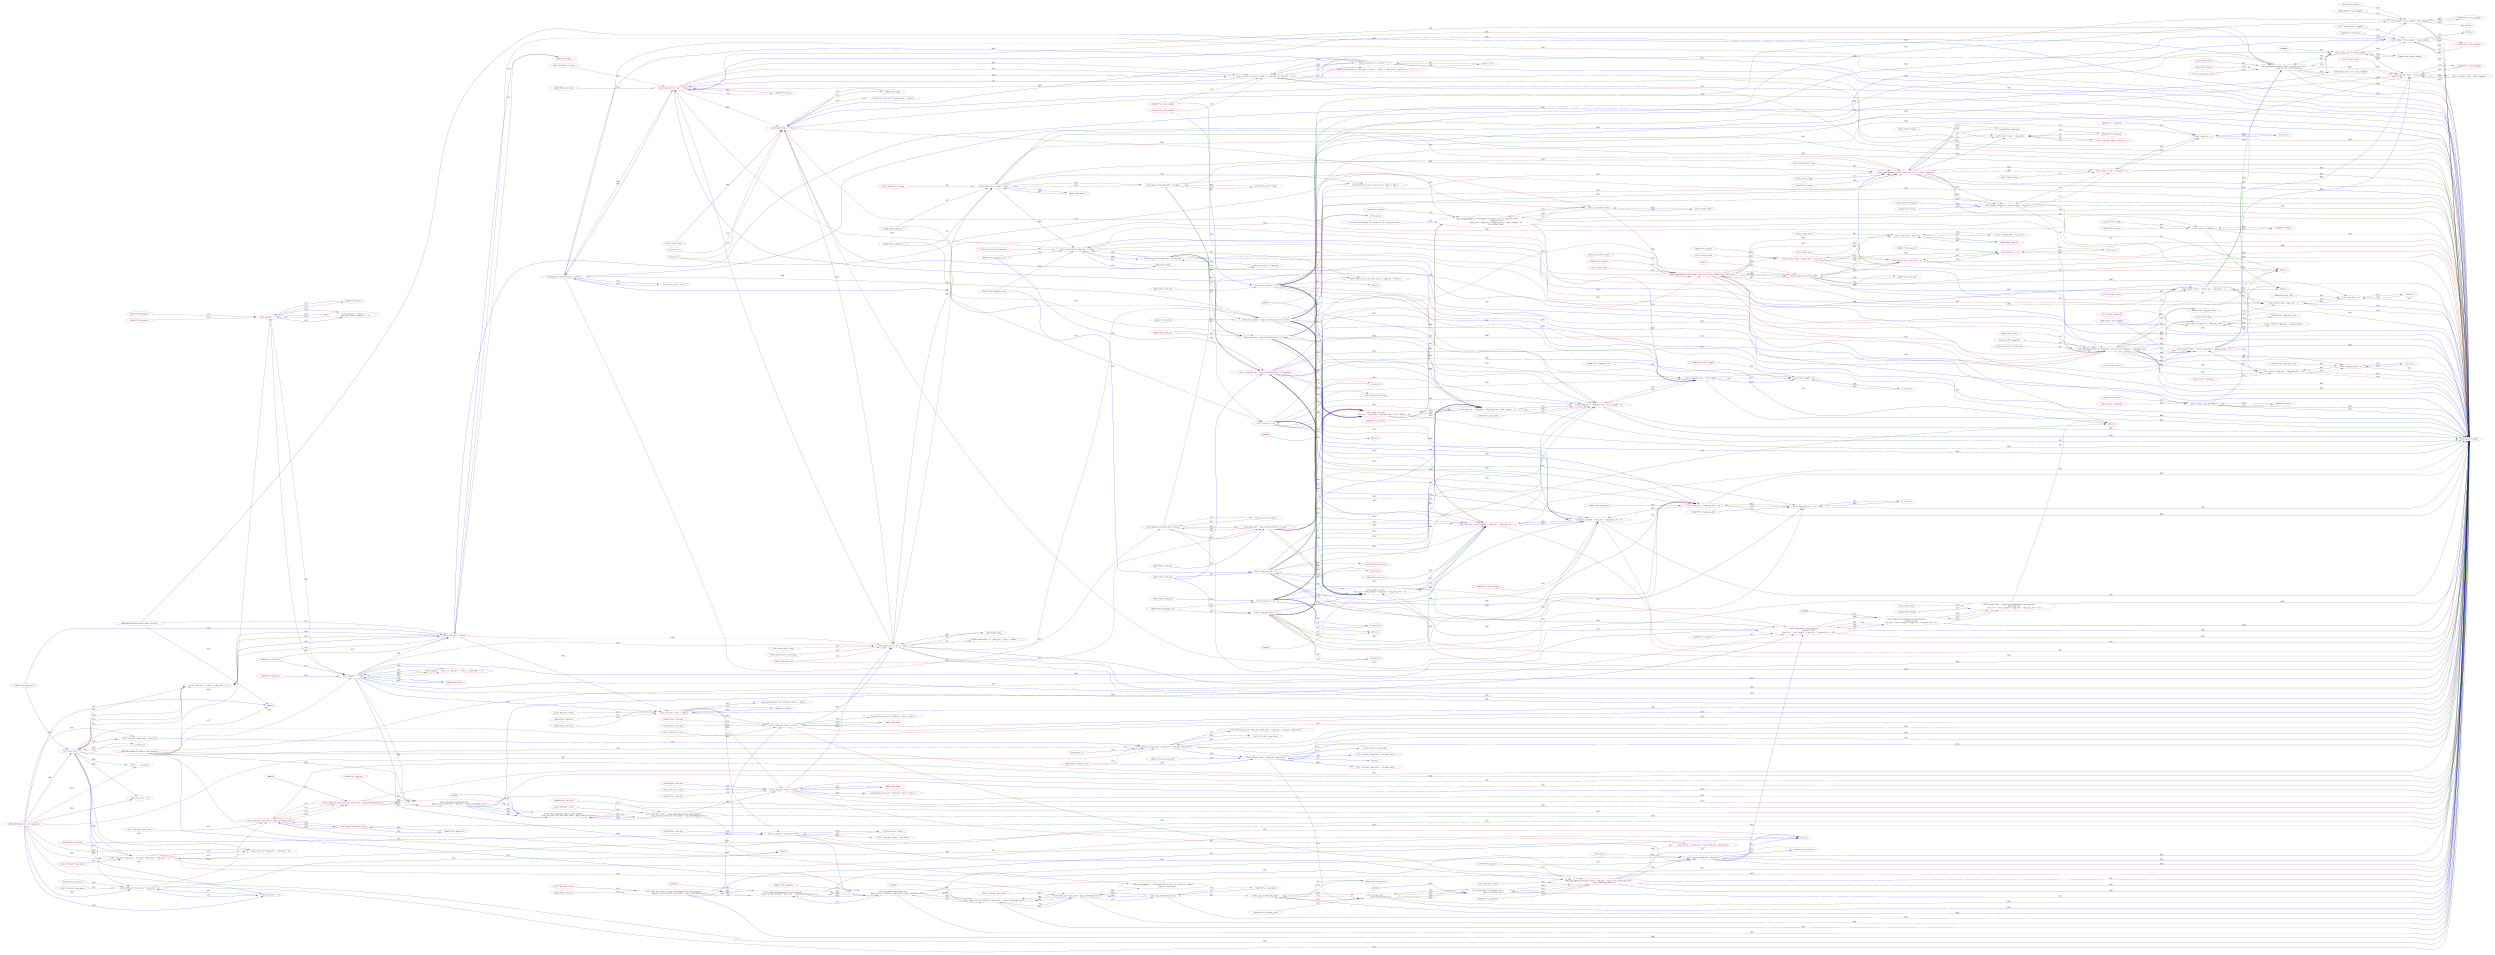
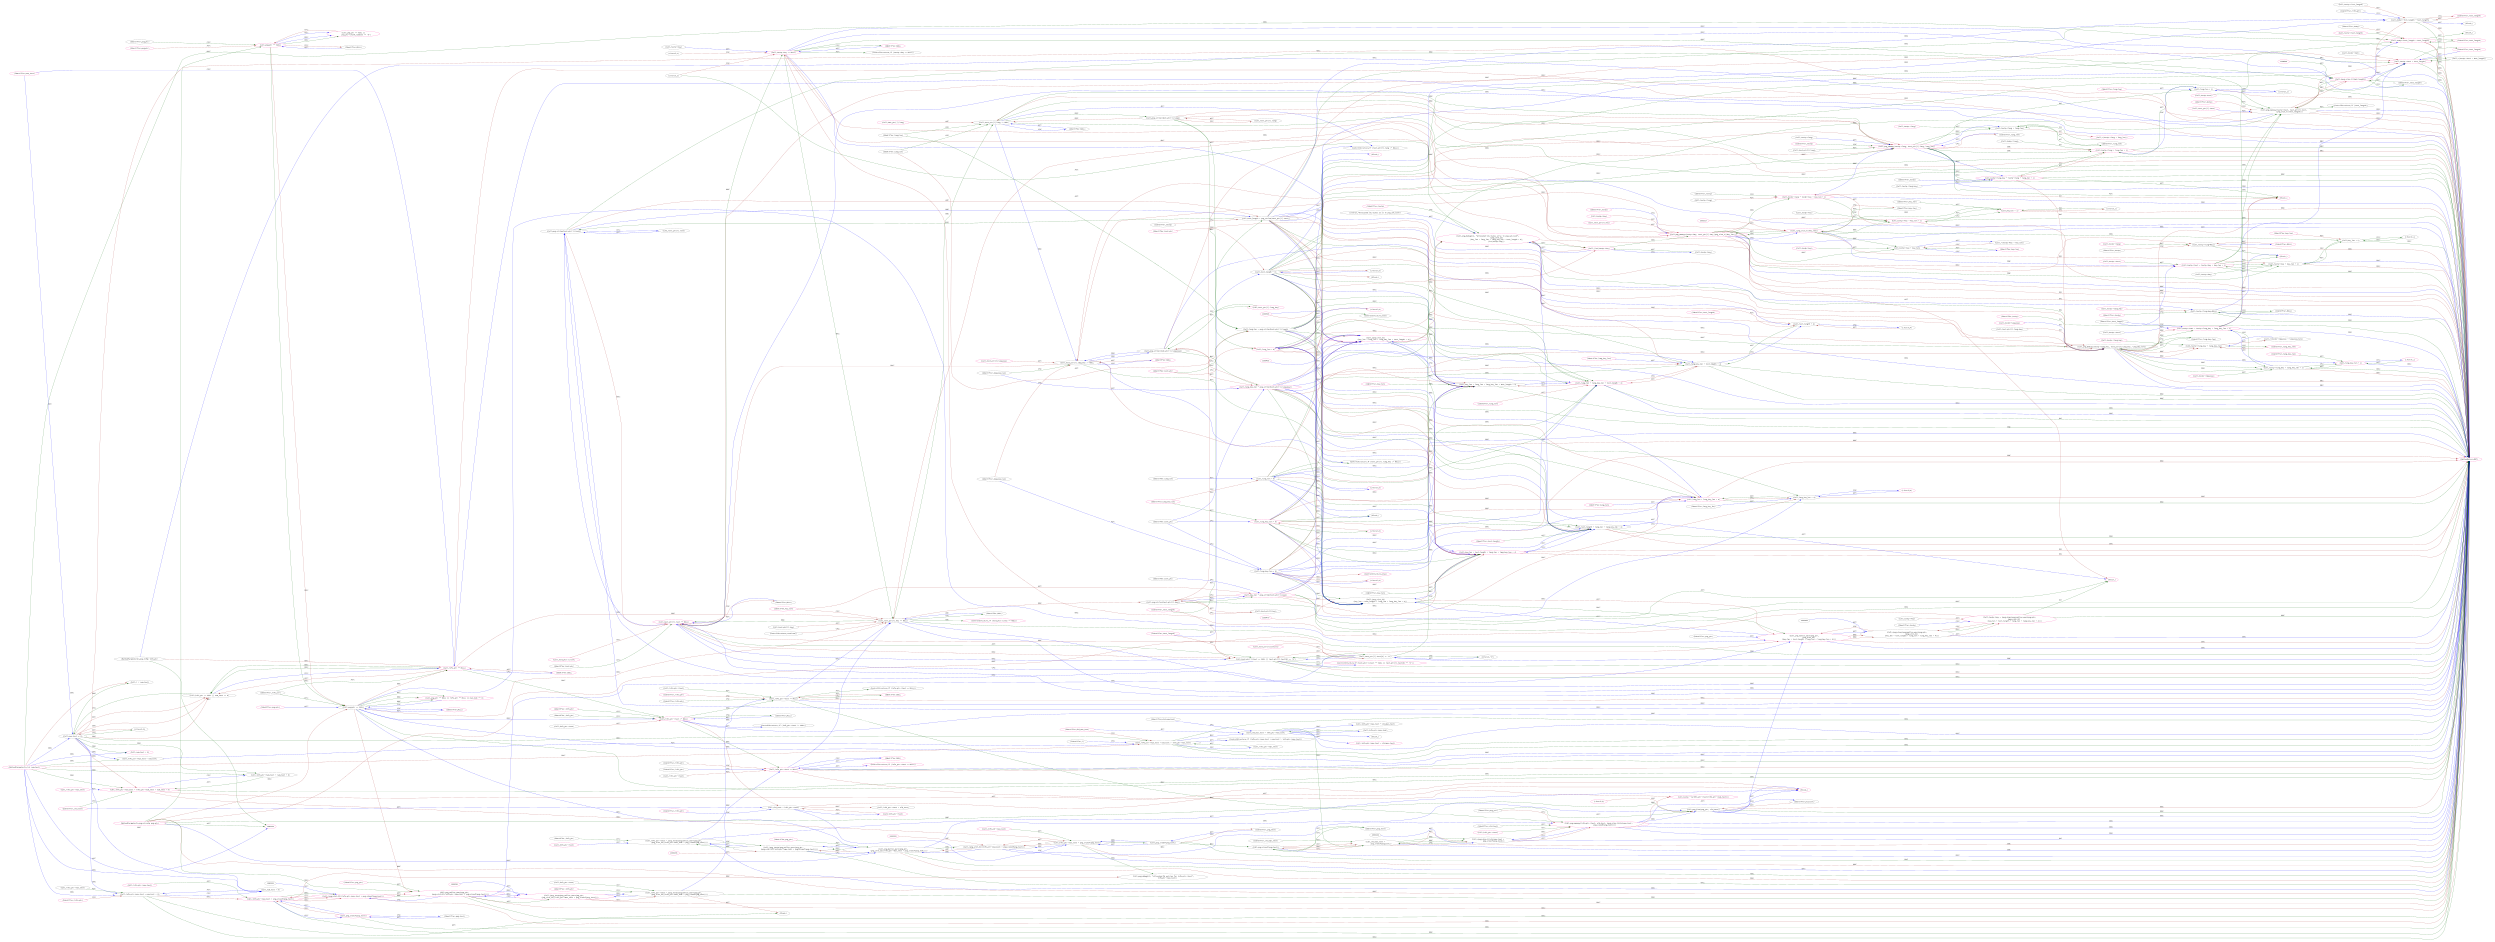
node "(Call,text_ptr[i].text[0])": added
